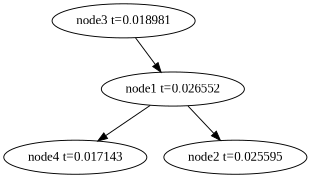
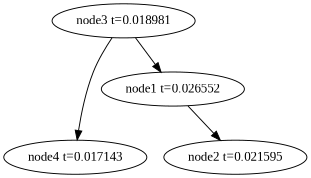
edge "node1 t=0.026552" -> "node4 t=0.017143": now "node3 t=0.018981" -> "node4 t=0.017143"
node "node2 t=0.025595": label "node2 t=0.025595" -> "node2 t=0.021595"
